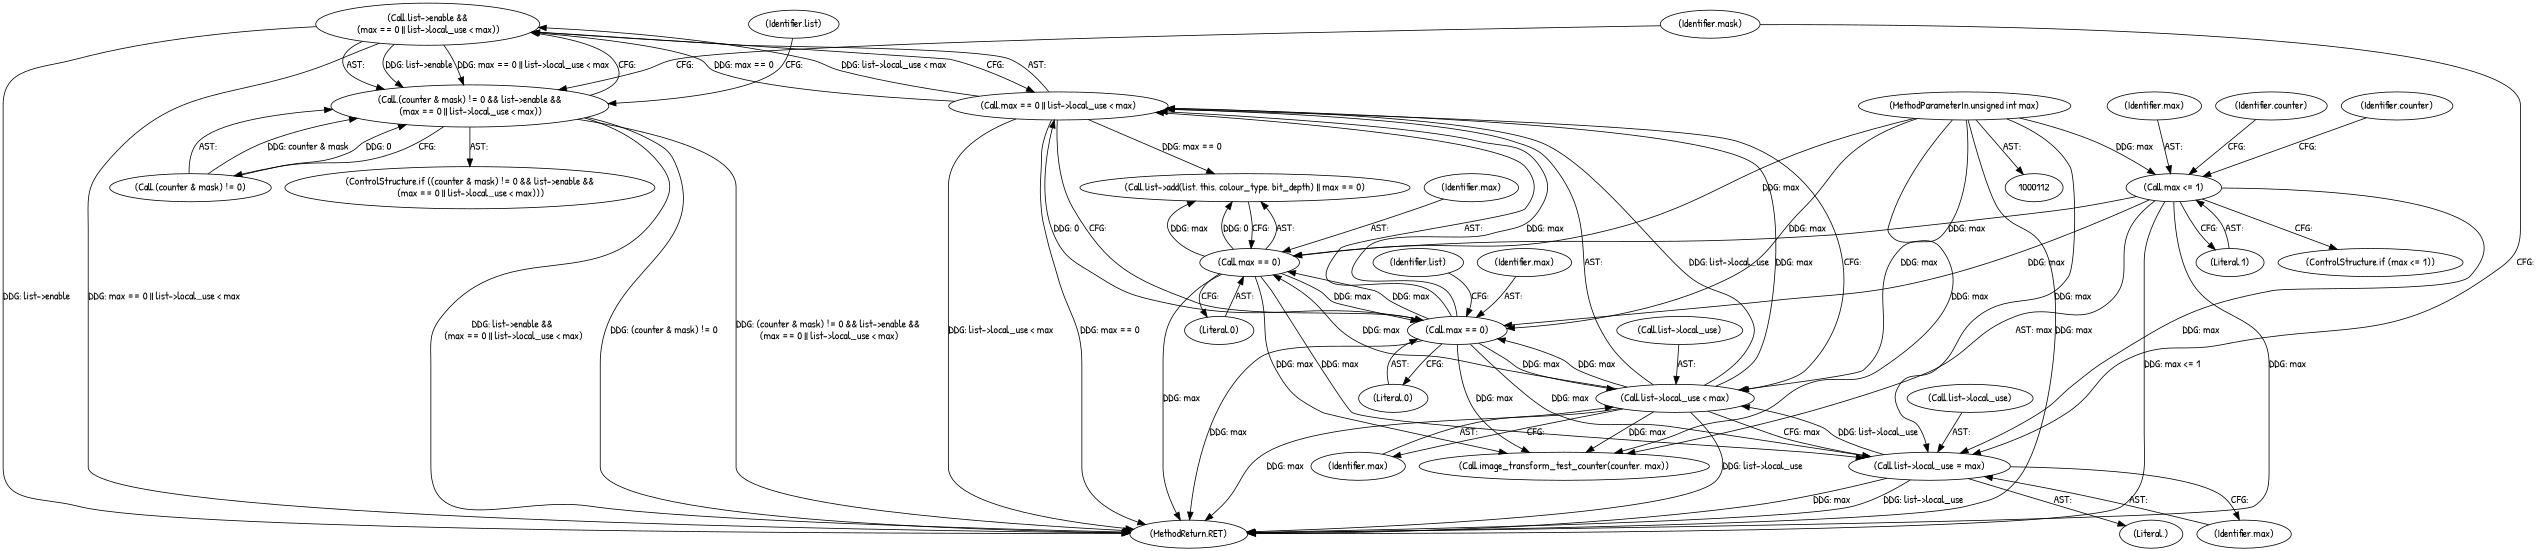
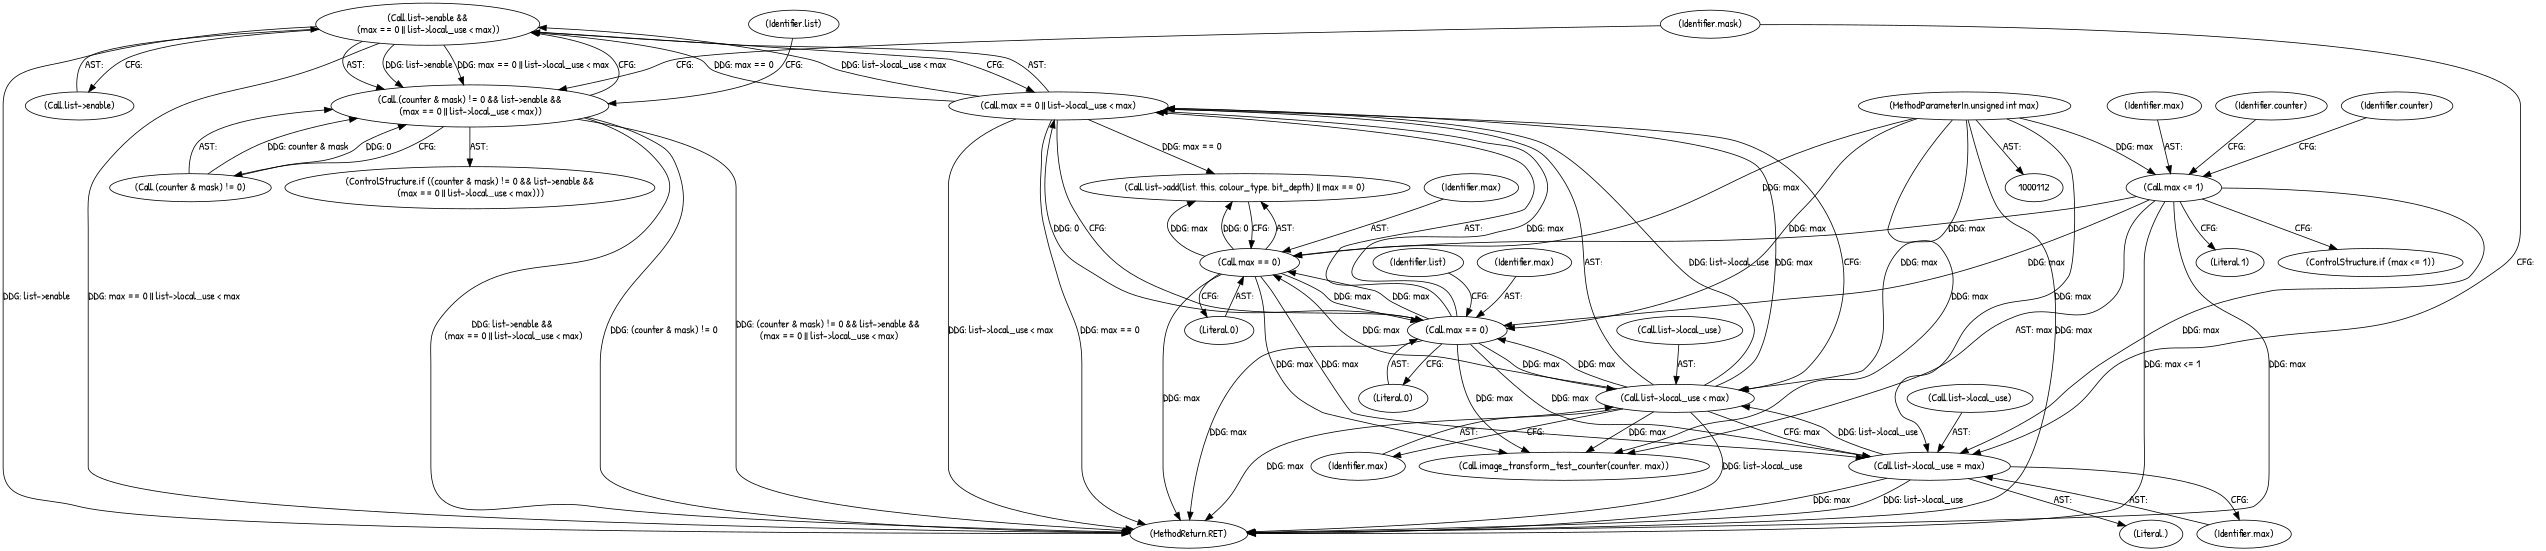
node "(Call,list->enable)": added
edge "(Literal,1)" -> "(Call,max <= 1)": removed, label "AST:"
